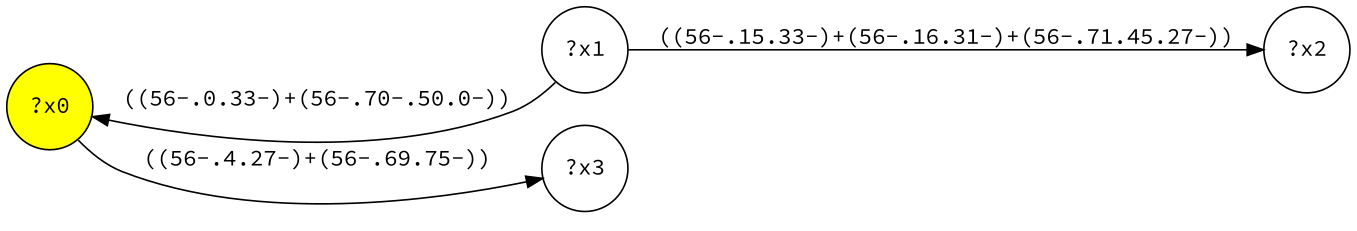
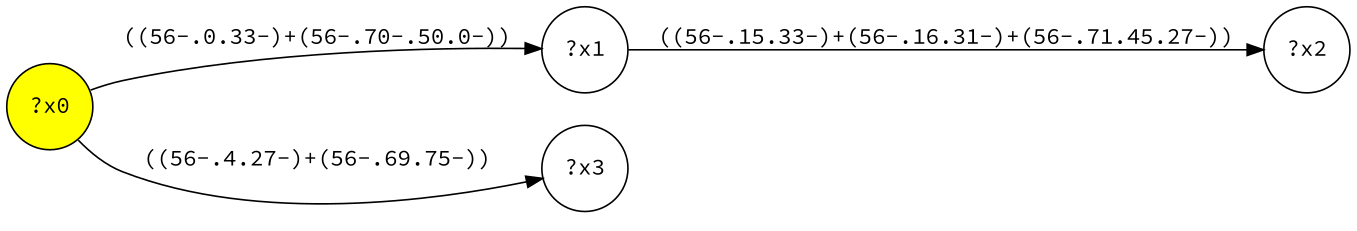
edge "?x1" -> "?x0": reversed
